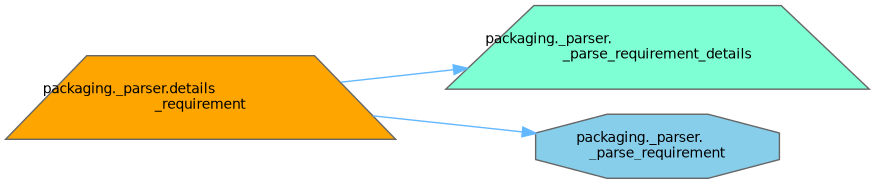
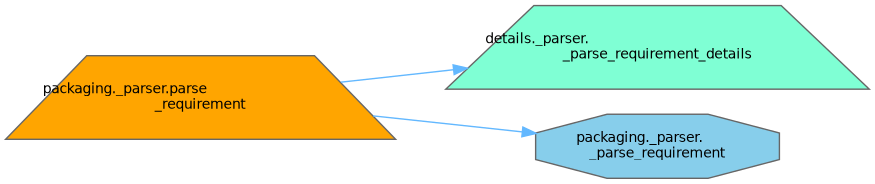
node "packaging._parser. _parse_requirement_details": label "packaging._parser. _parse_requirement_details" -> "details._parser. _parse_requirement_details"
node "packaging._parser.details _requirement": label "packaging._parser.details _requirement" -> "packaging._parser.parse _requirement"
